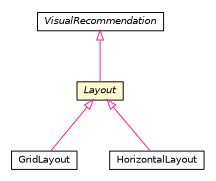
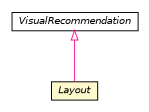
node "GridLayout": removed
node "HorizontalLayout": removed
